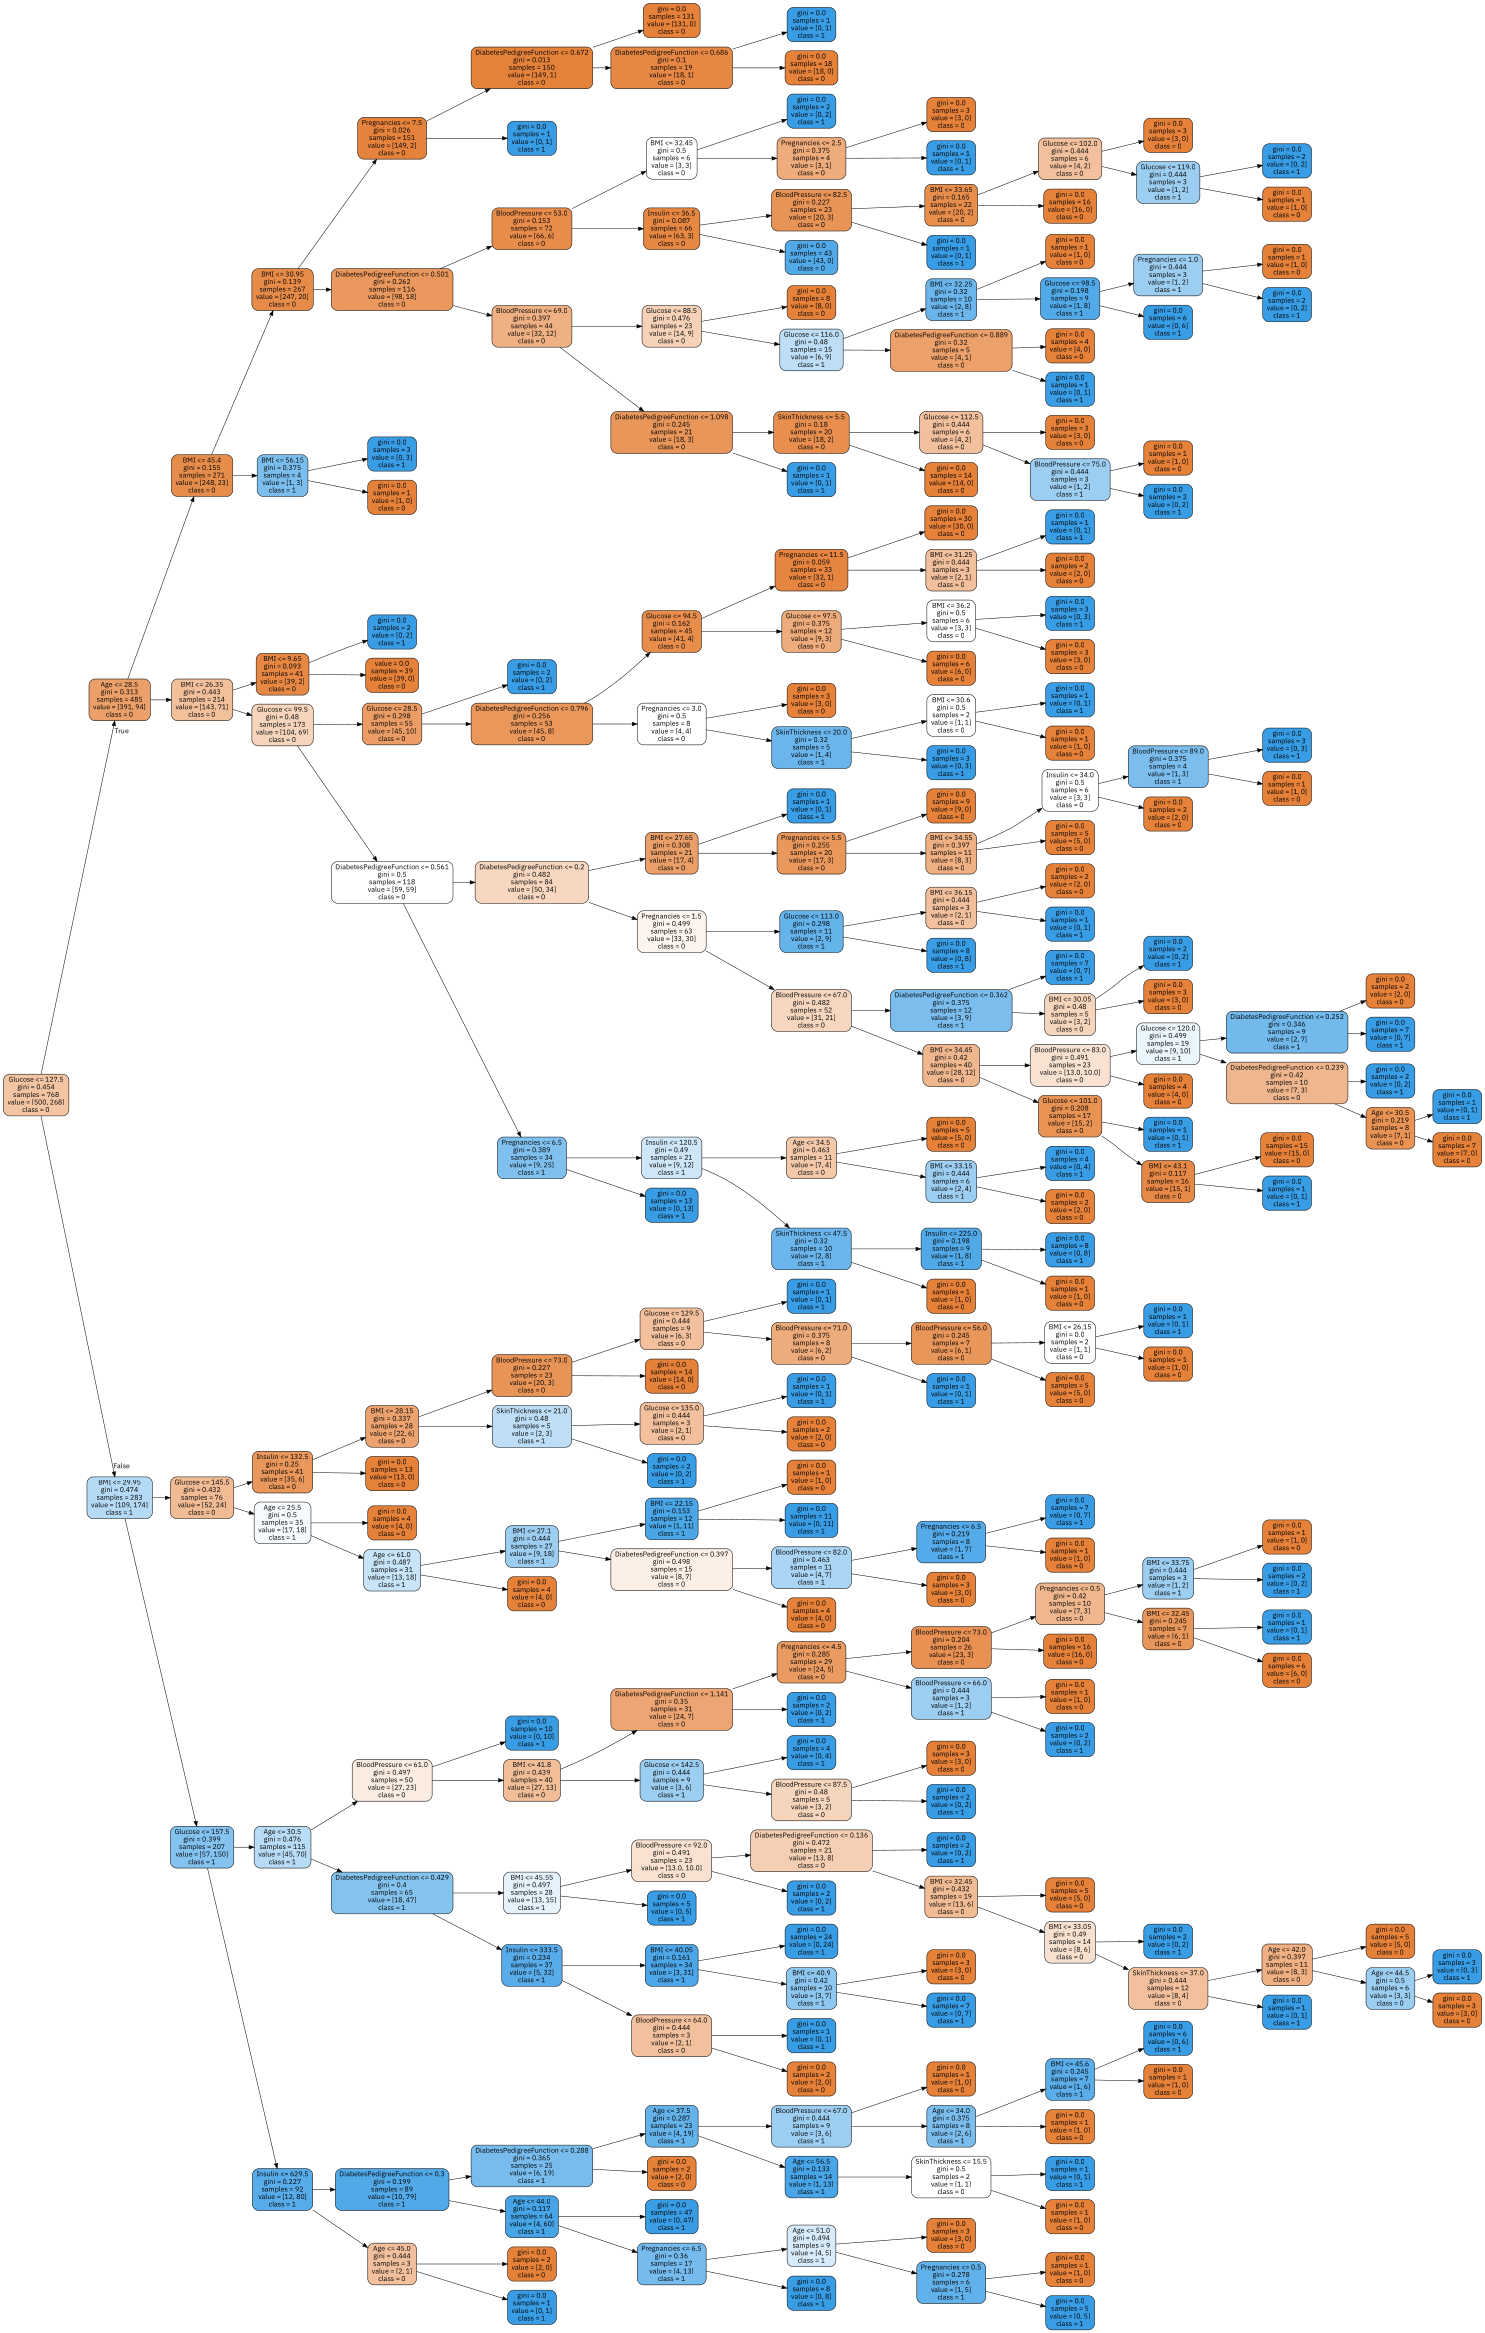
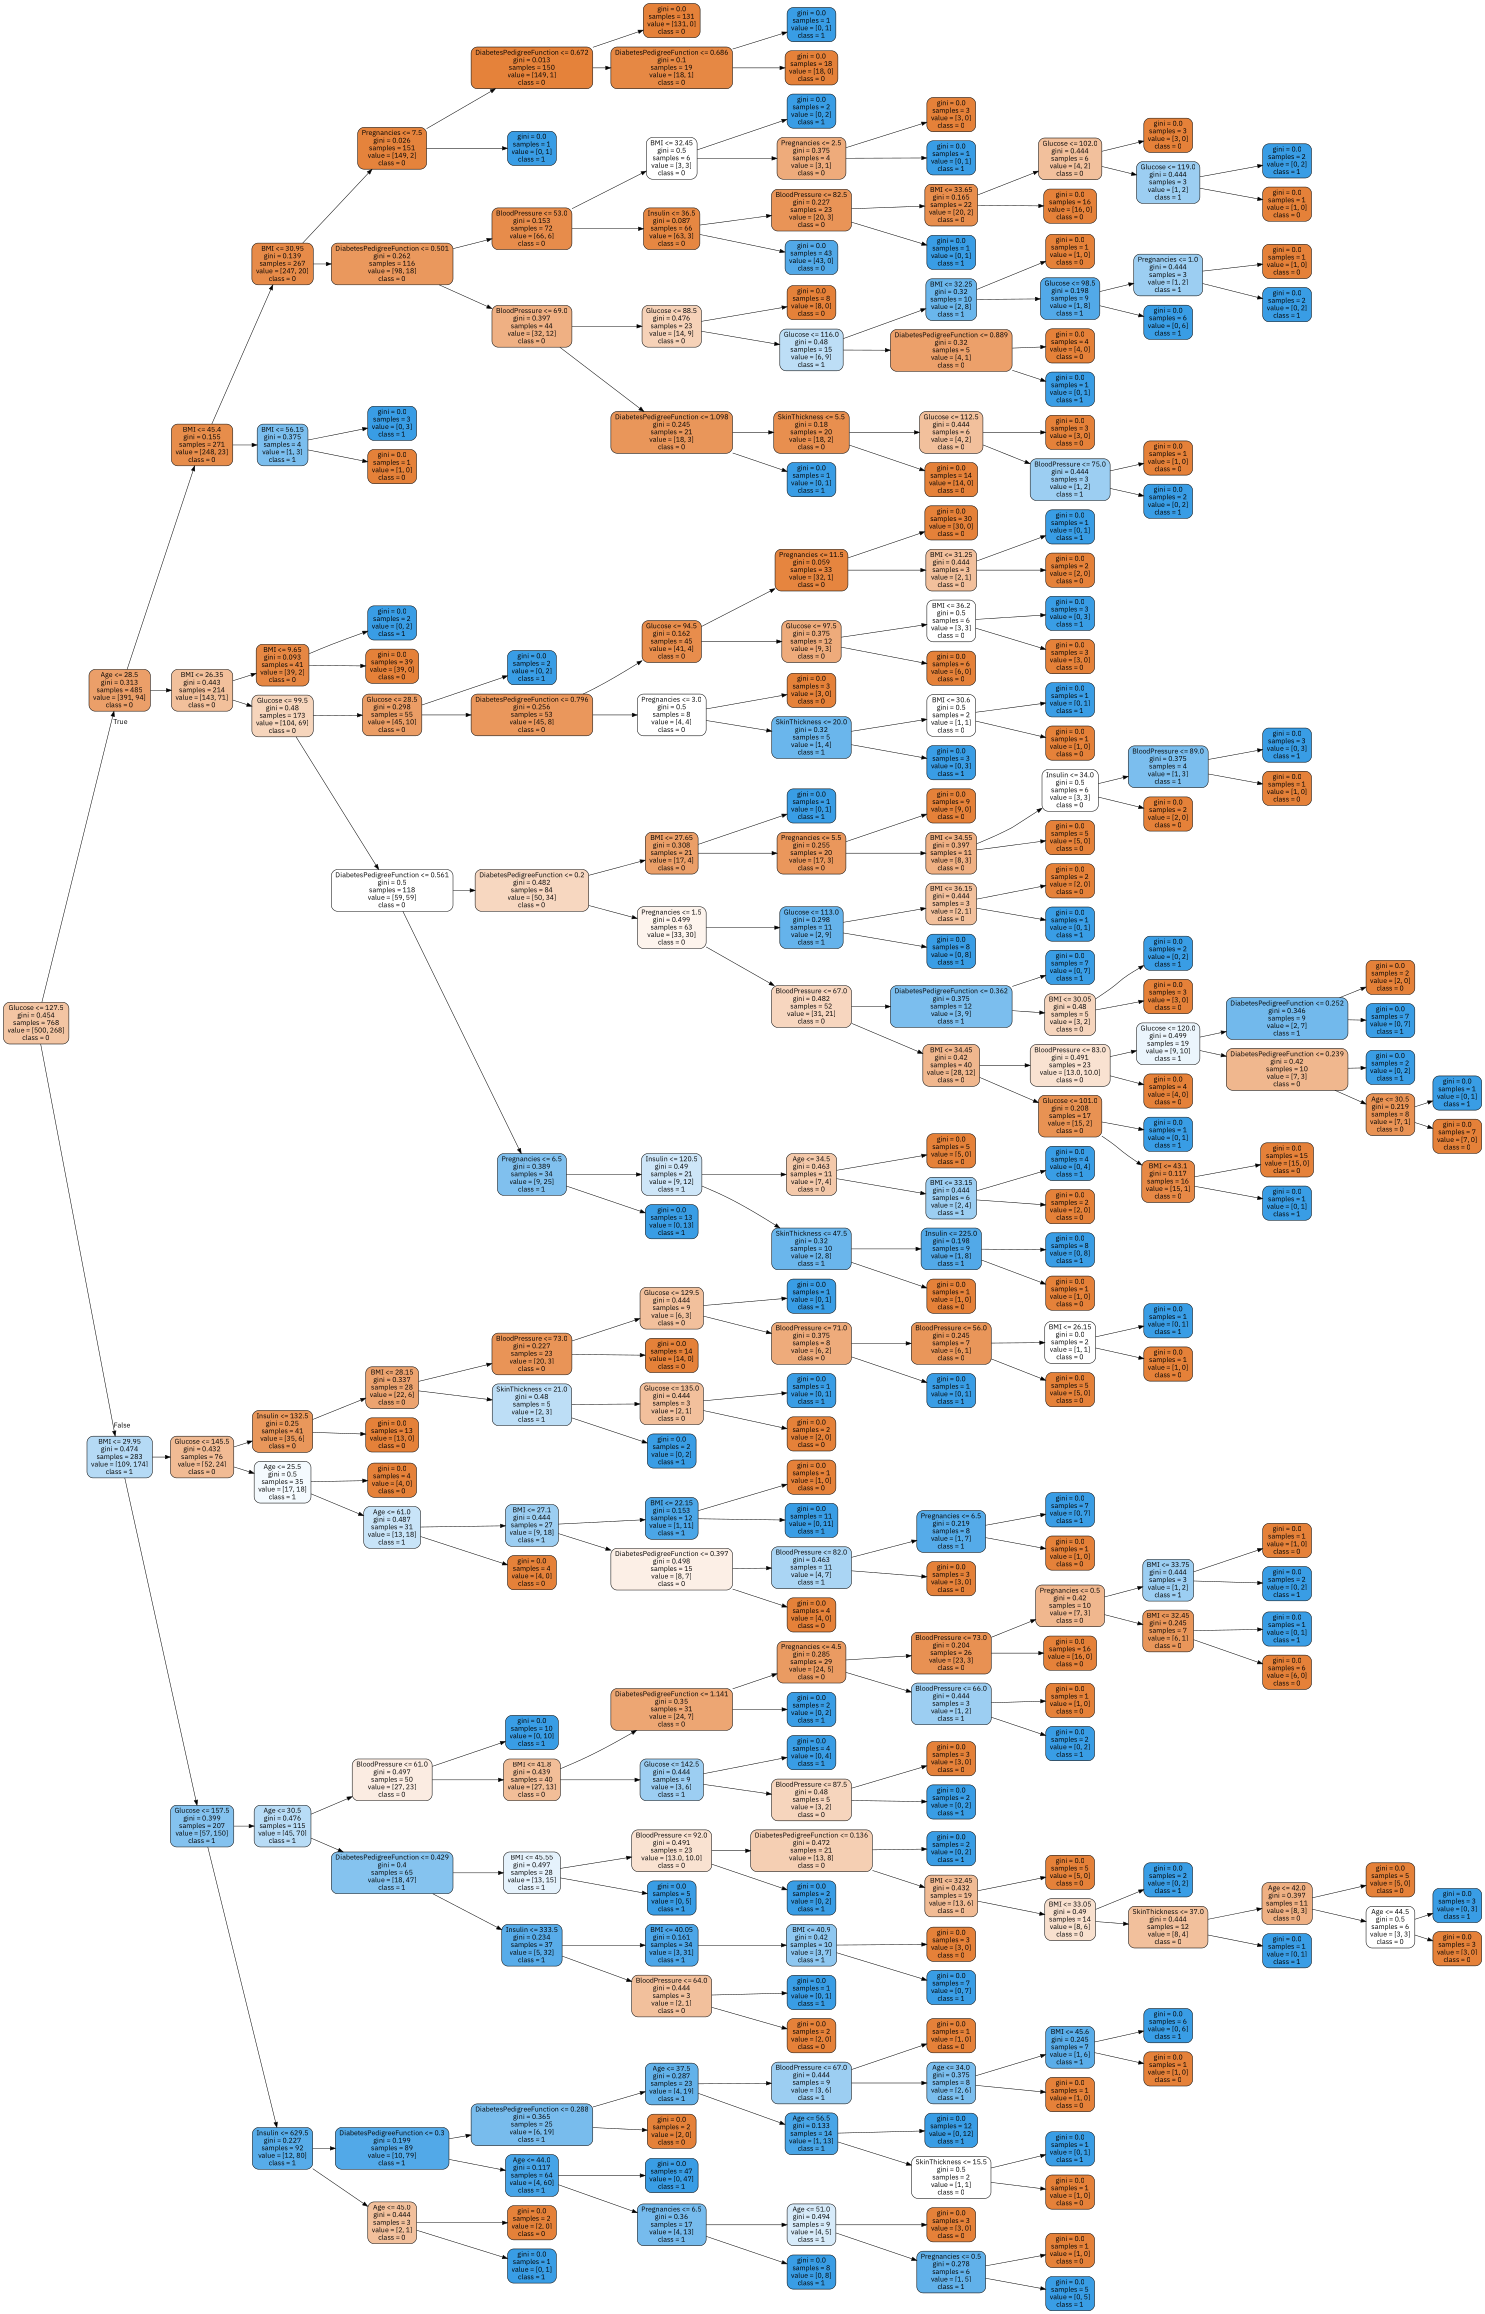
node "value = 0.0 samples = 39 value = [39, 0] class = 0": label "value = 0.0 samples = 39 value = [39, 0] class = 0" -> "gini = 0.0 samples = 39 value = [39, 0] class = 0"
node "gini = 0.0 samples = 24 value = [0, 24] class = 1": removed
node "Age <= 44.5 gini = 0.5 samples = 6 value = [3, 3] class = 0": fillcolor #9ccef2 -> #ffffff
node "gini = 0.0 samples = 12 value = [0, 12] class = 1": added
